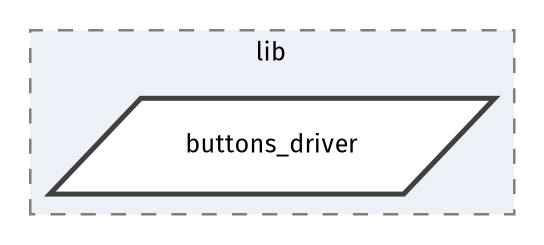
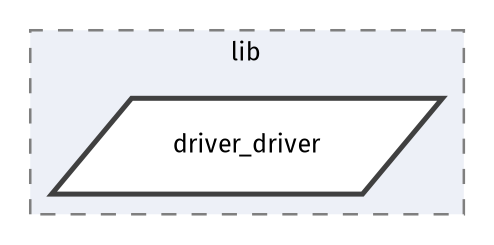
node "buttons_driver": label "buttons_driver" -> "driver_driver"
